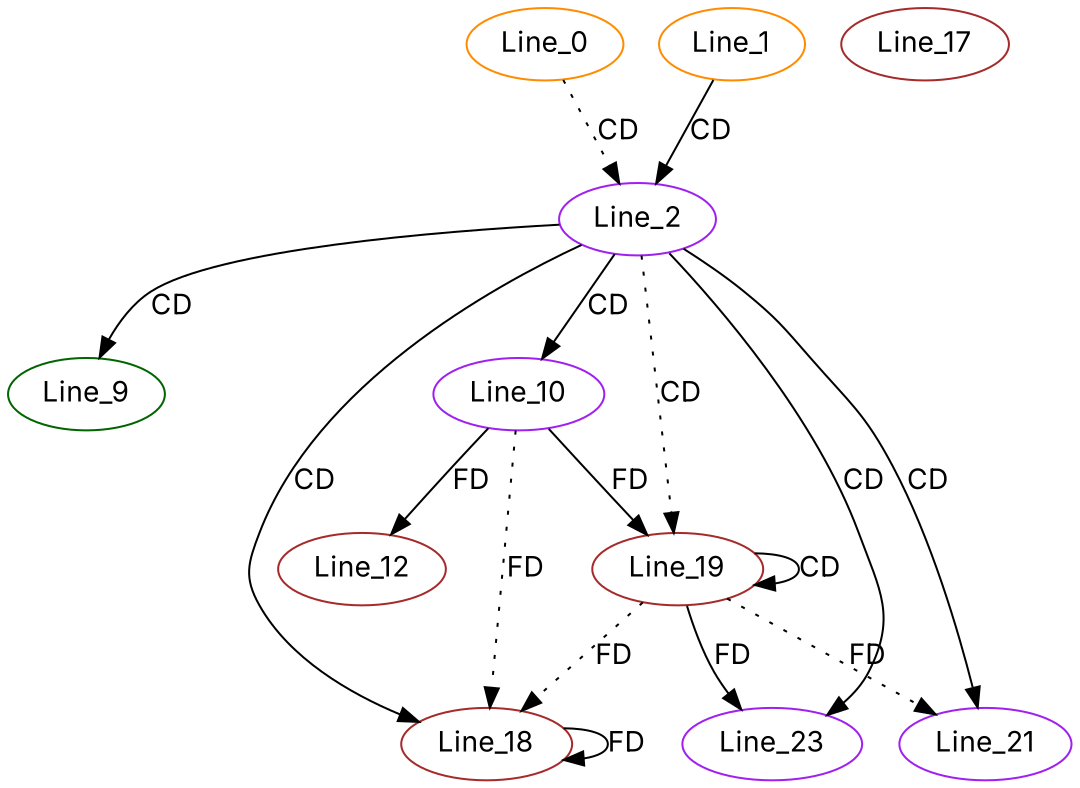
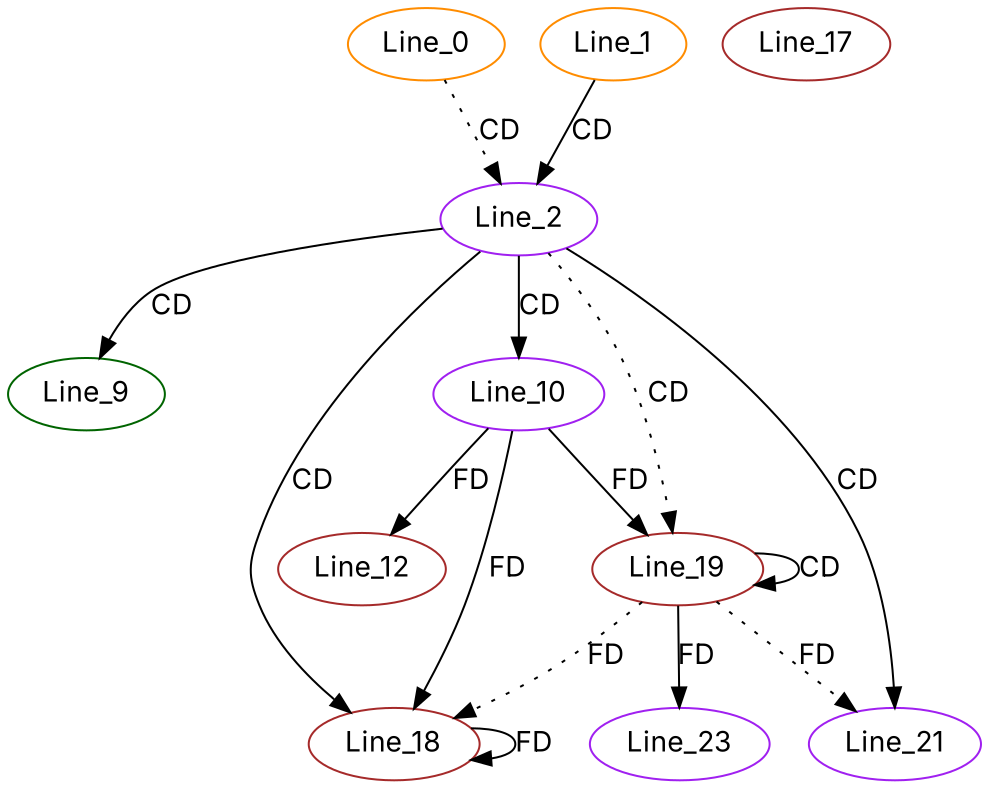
edge "Line_2" -> "Line_23": removed, label "CD"
edge "Line_10" -> "Line_18": style dotted -> solid
